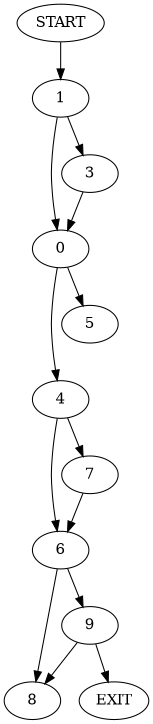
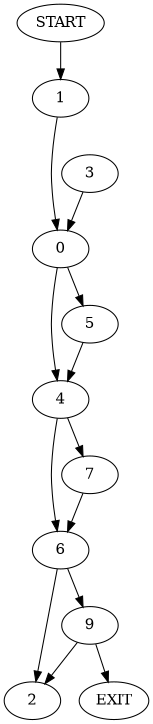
edge "1" -> "3": removed
edge "5" -> "4": added
node "8": label "8" -> "2"
